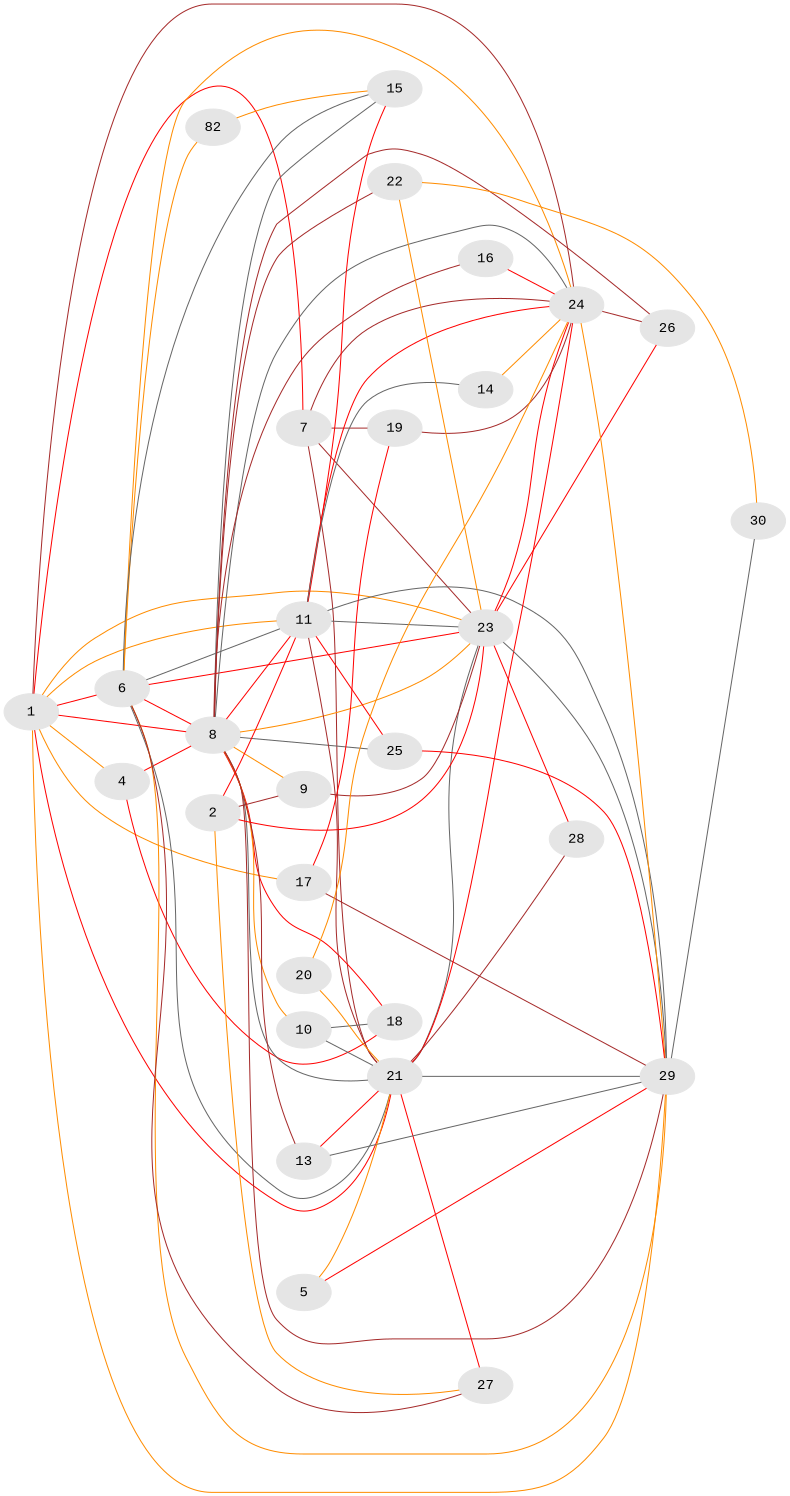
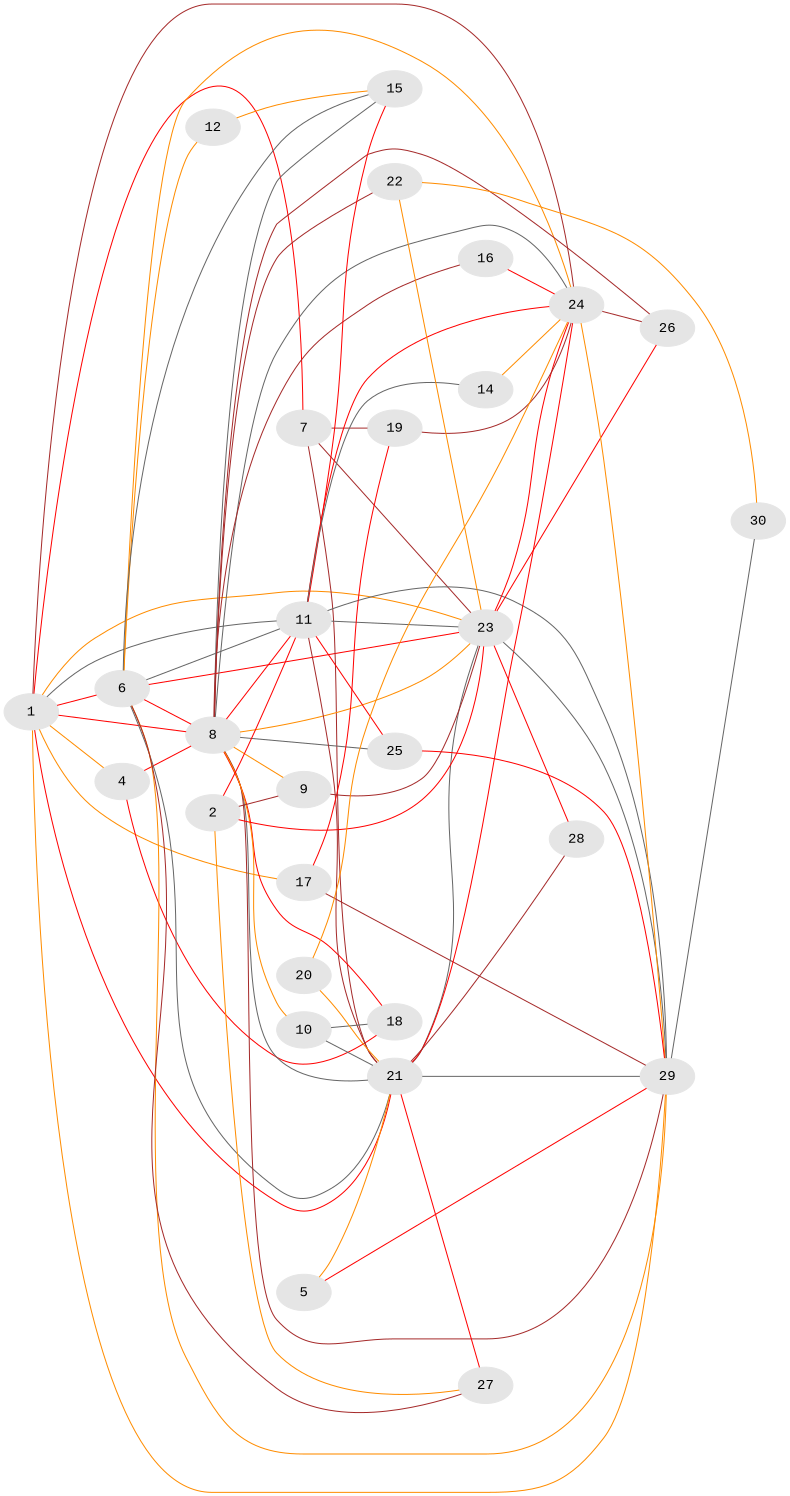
node "82": label "82" -> "12"
edge "24" -- "7": removed
edge "11" -- "1": color darkorange -> gray40
node "13": removed
